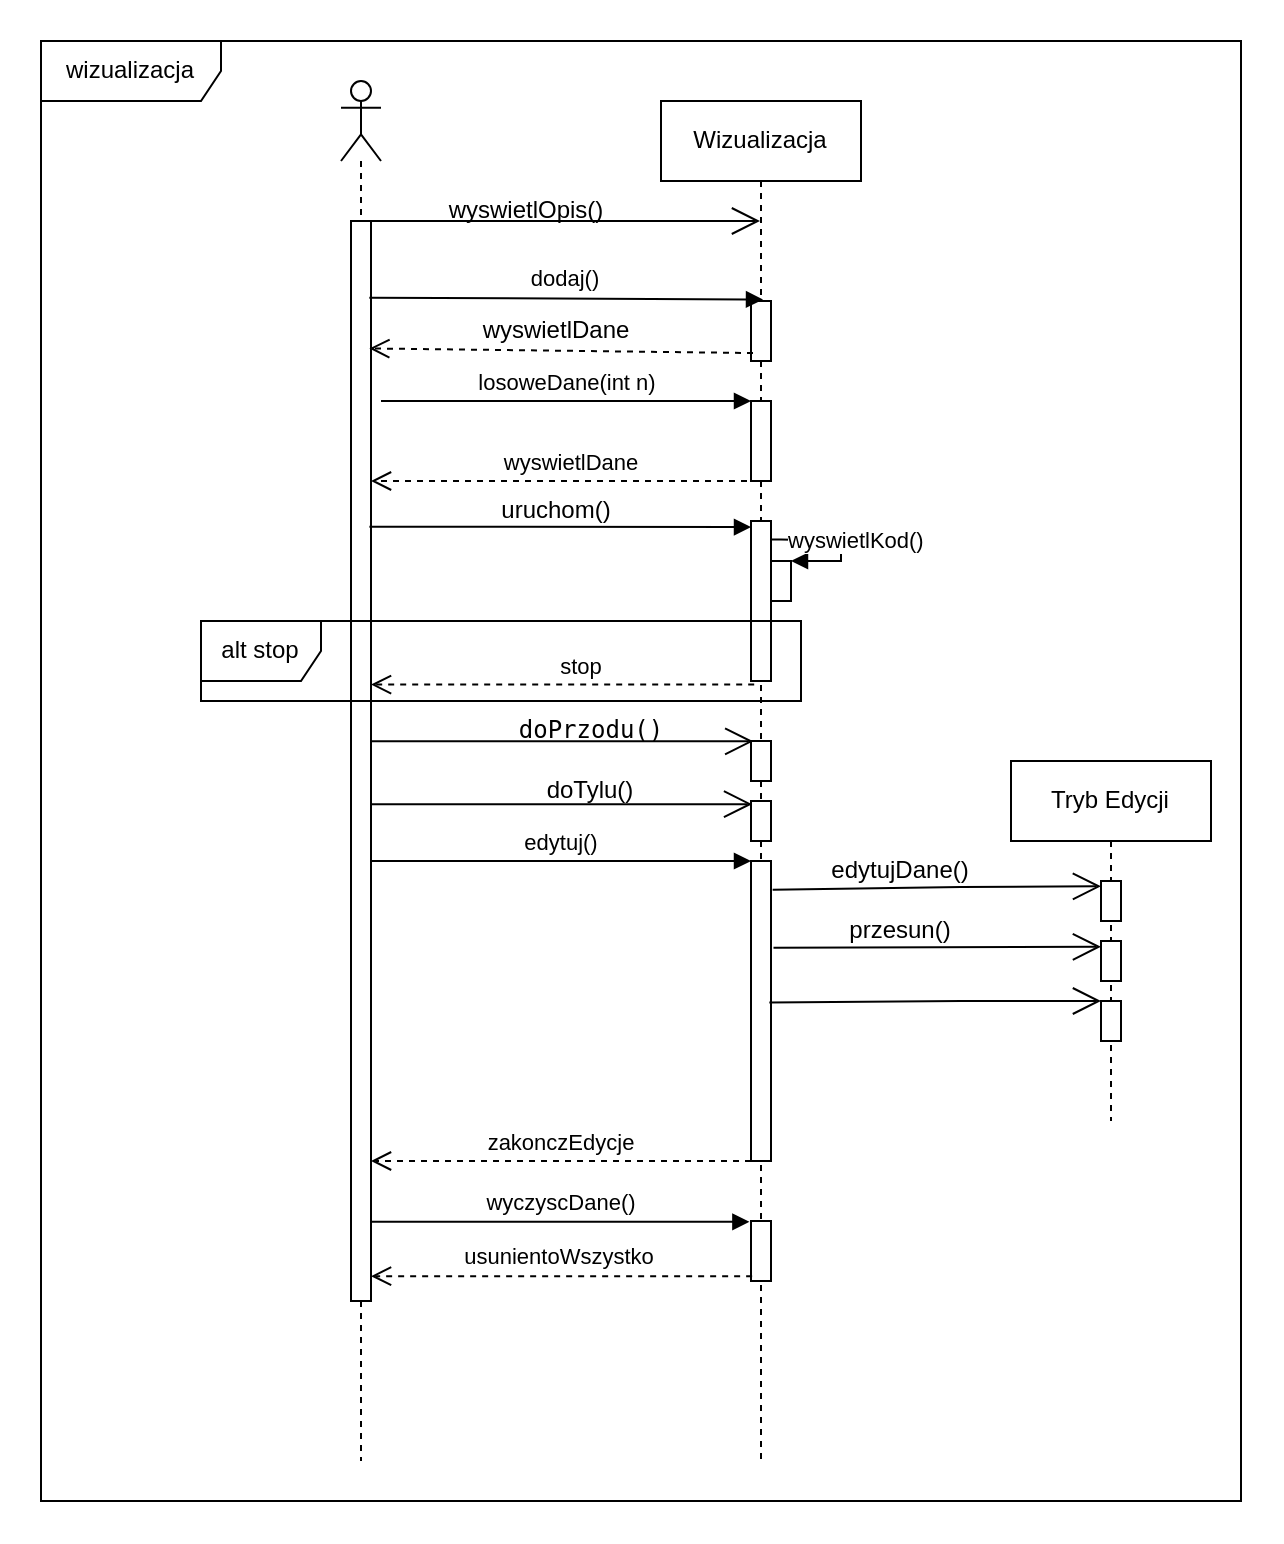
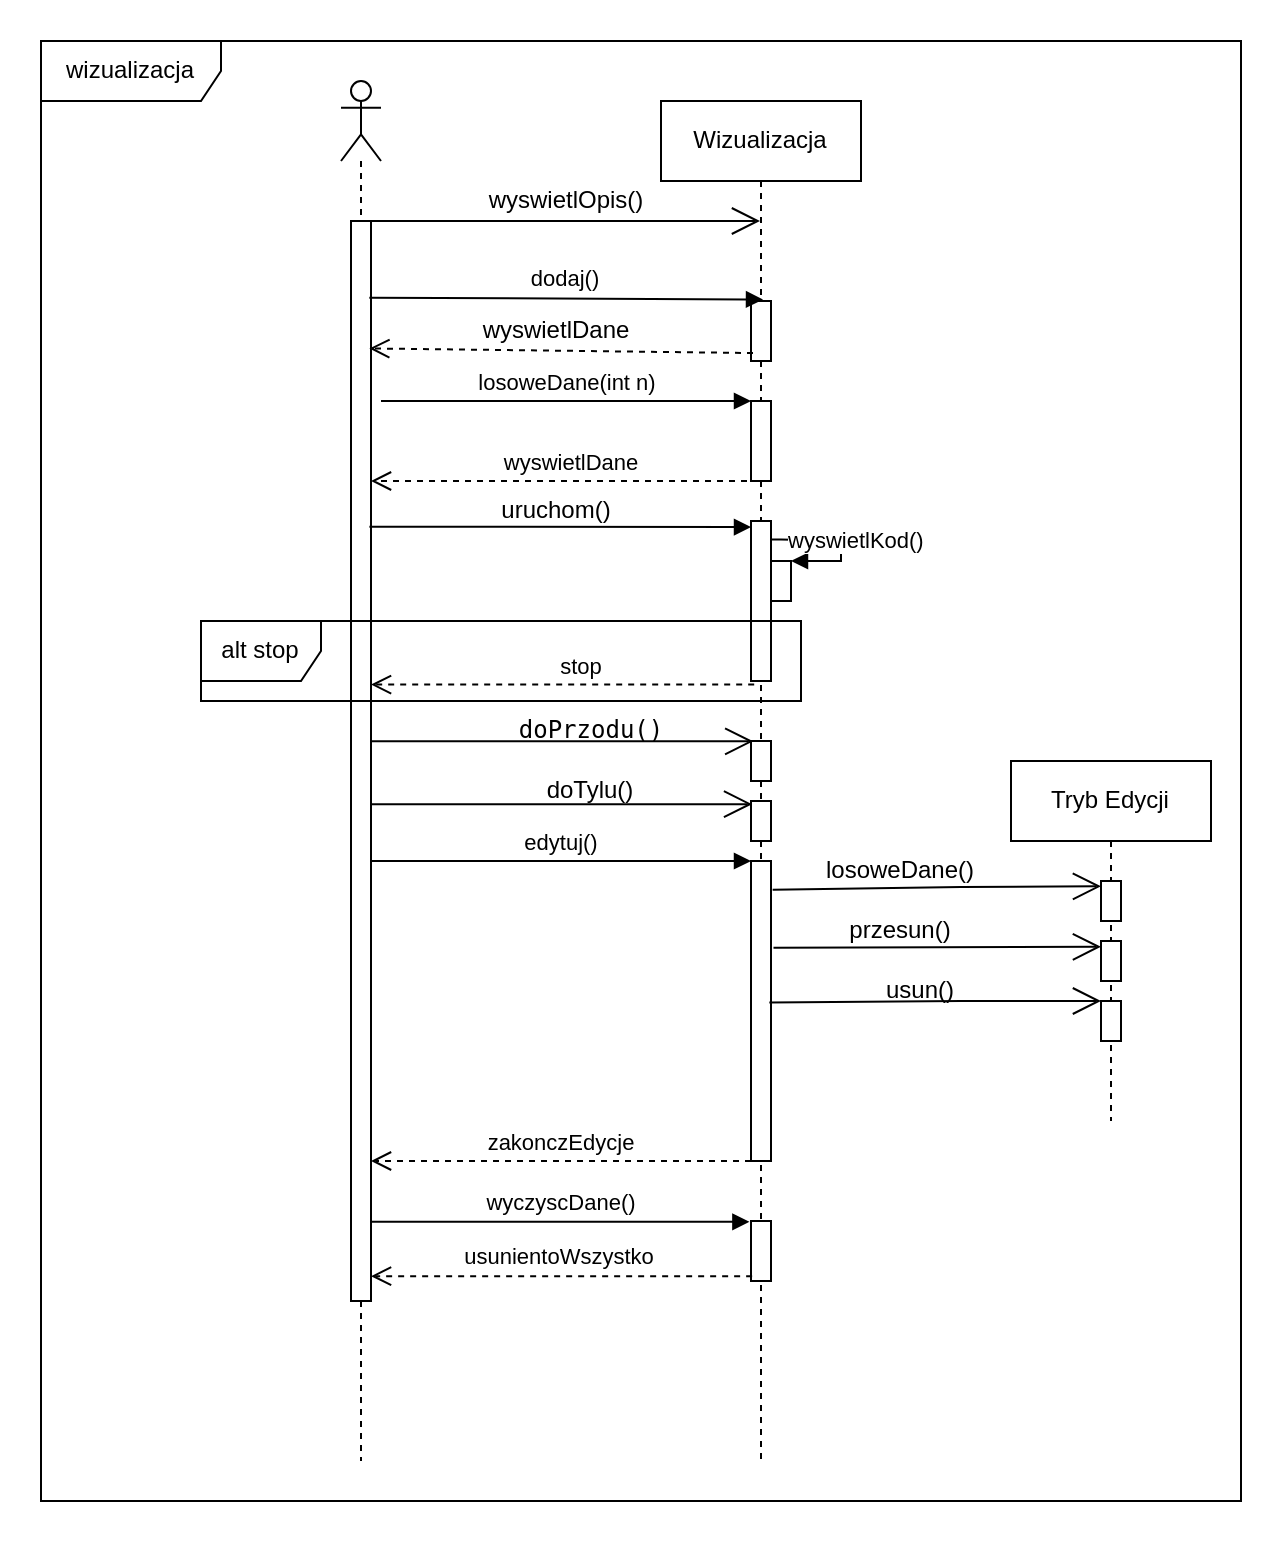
node "wyswietlOpis()": moved (526, 211) -> (566, 201)
node "edytujDane()": label "edytujDane()" -> "losoweDane()"
node "usun()": added
